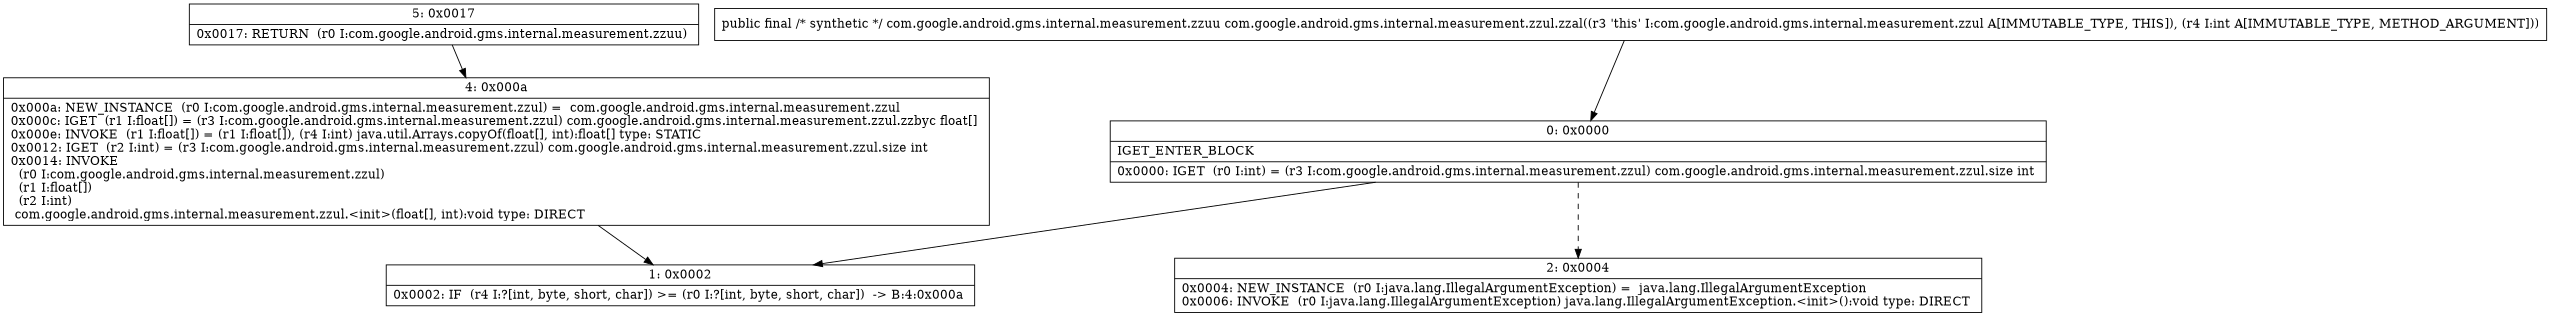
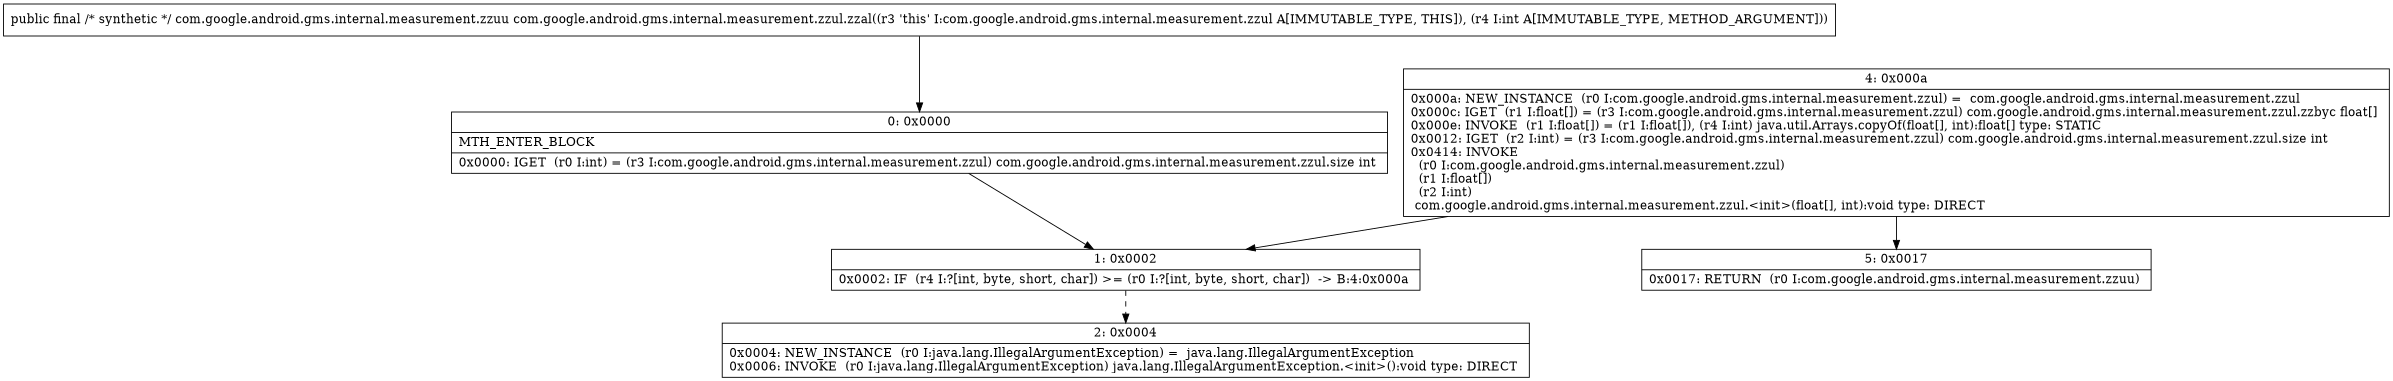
edge "5: 0x0017" -> "4: 0x000a": reversed
node "0: 0x0000": text "IGET_ENTER_BLOCK" -> "MTH_ENTER_BLOCK"
node "4: 0x000a": text "0x0014: INVOKE" -> "0x0414: INVOKE"
edge "0: 0x0000" -> "2: 0x0004": now "1: 0x0002" -> "2: 0x0004"
